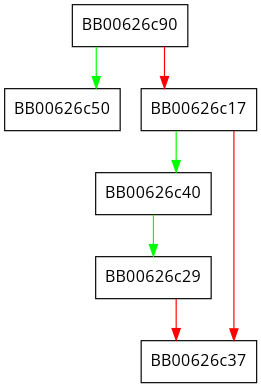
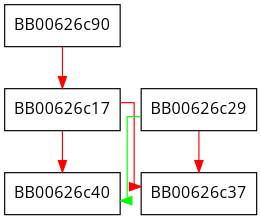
node "BB00626c50": removed
edge "BB00626c17" -> "BB00626c40": color green -> red
edge "BB00626c40" -> "BB00626c29": reversed
